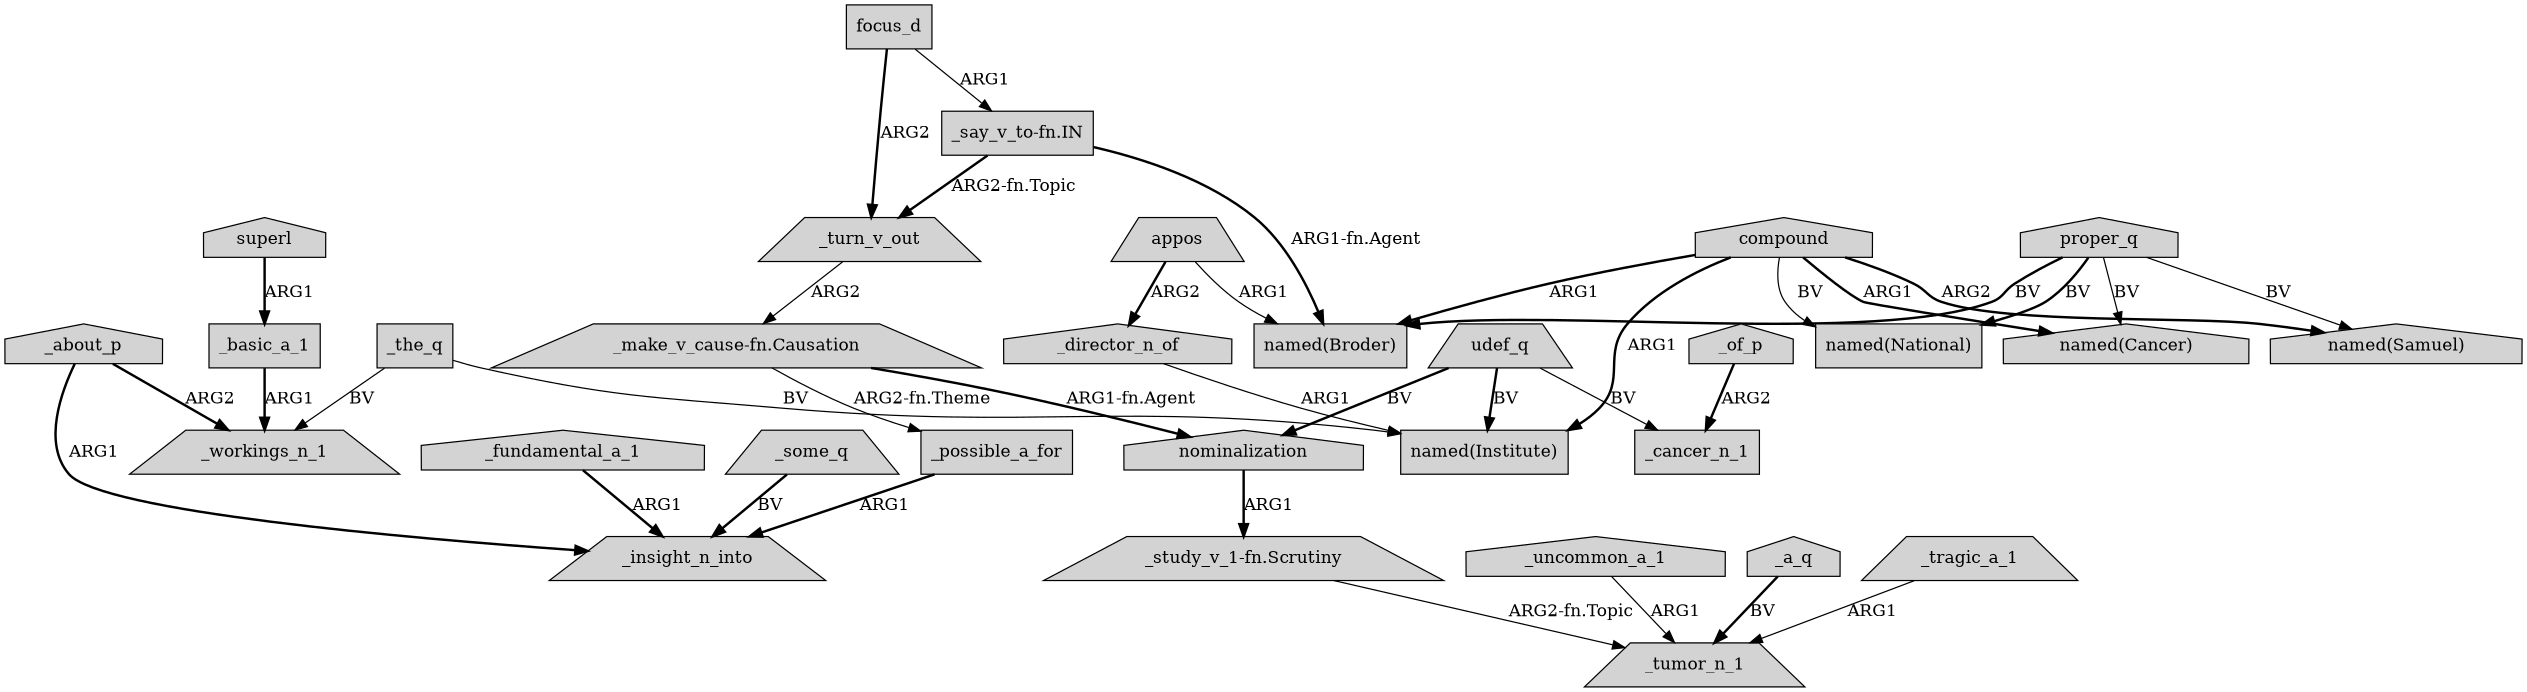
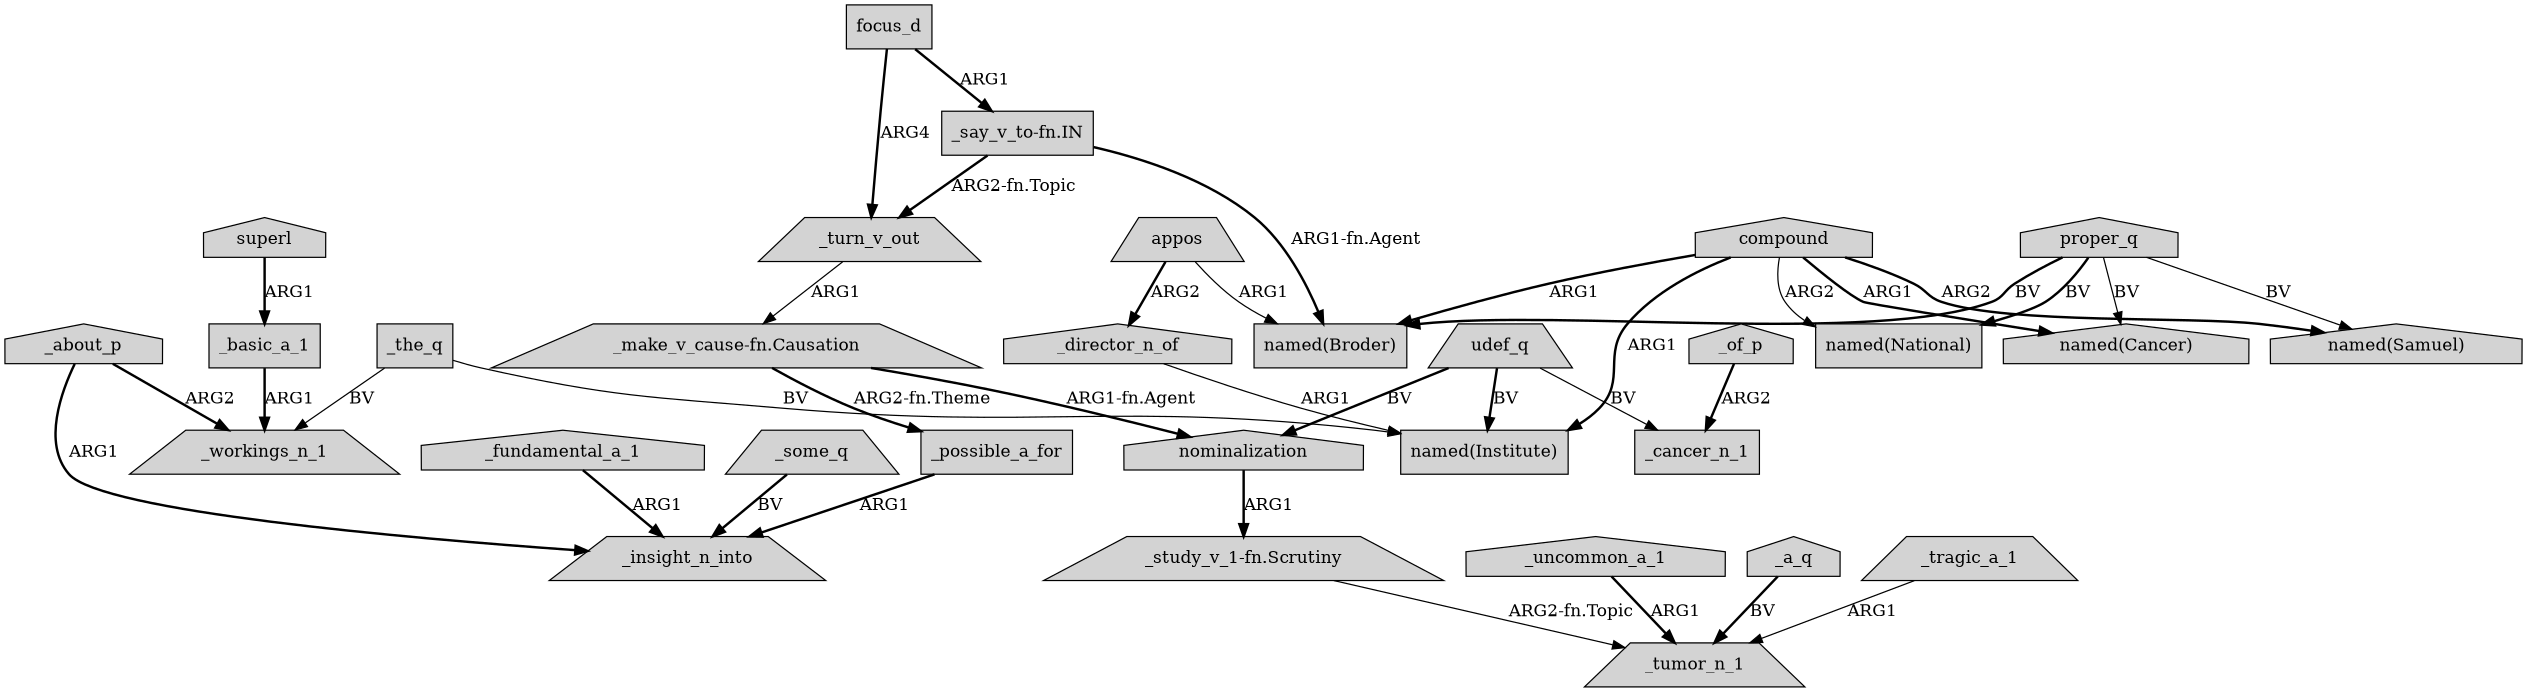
edge "focus_d" -> "_say_v_to-fn.IN": style solid -> bold
edge "focus_d" -> "_turn_v_out": label "ARG2" -> "ARG4"
edge "_turn_v_out" -> "_make_v_cause-fn.Causation": label "ARG2" -> "ARG1"
edge "compound" -> "named(National)": label "BV" -> "ARG2"
edge "_make_v_cause-fn.Causation" -> "_possible_a_for": style solid -> bold
edge "_uncommon_a_1" -> "_tumor_n_1": style solid -> bold
